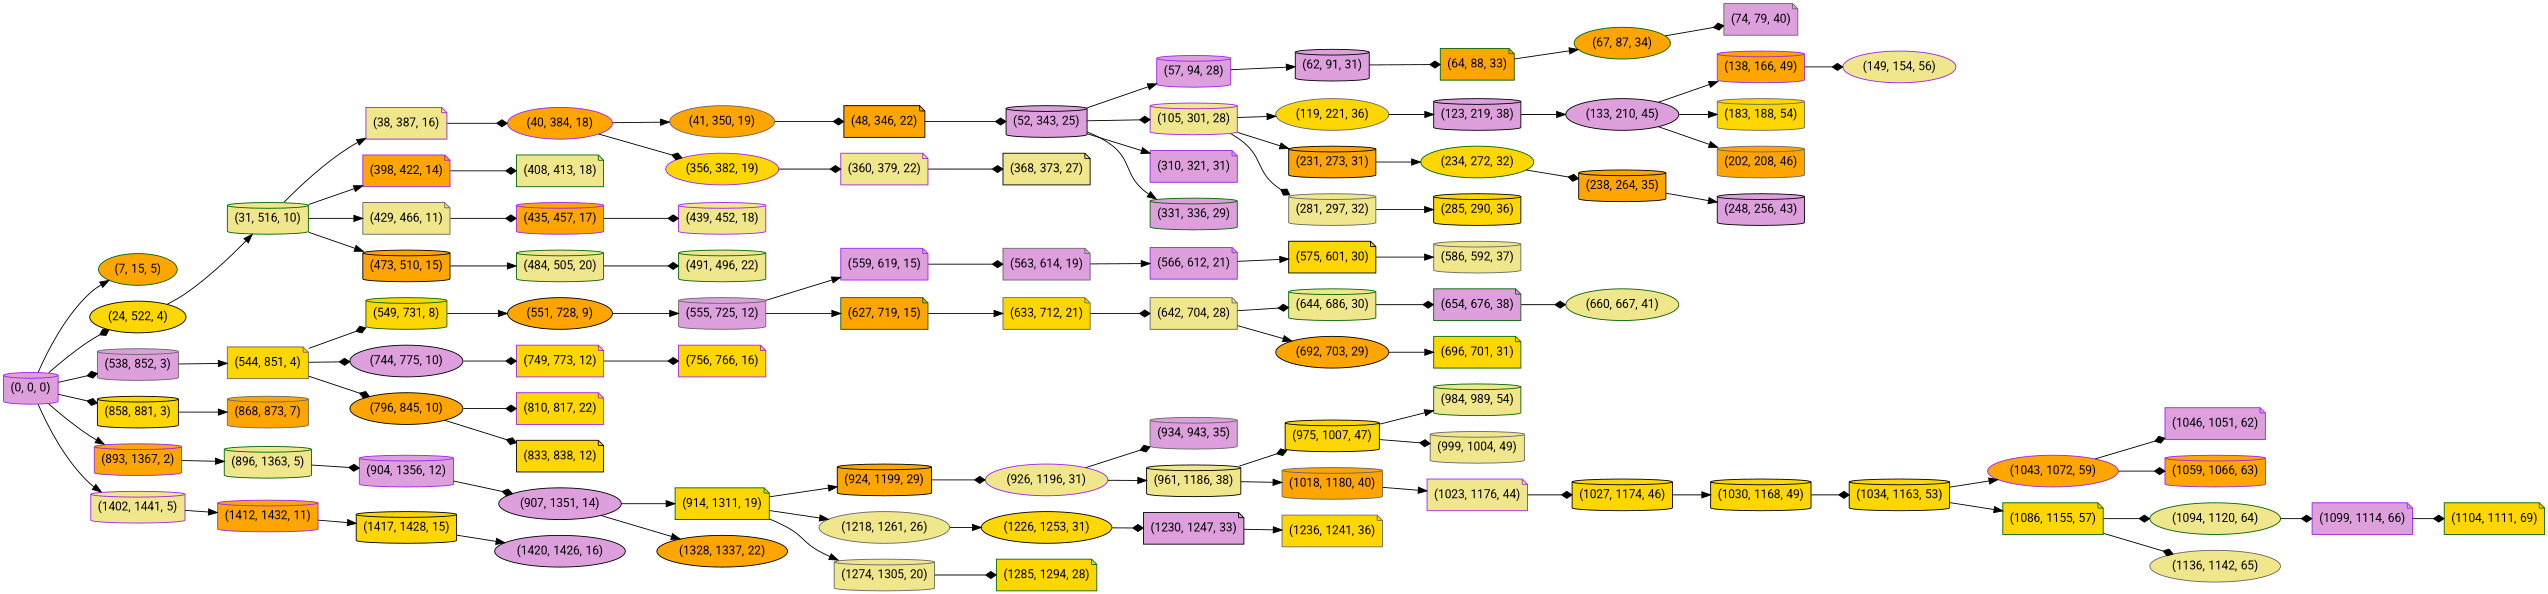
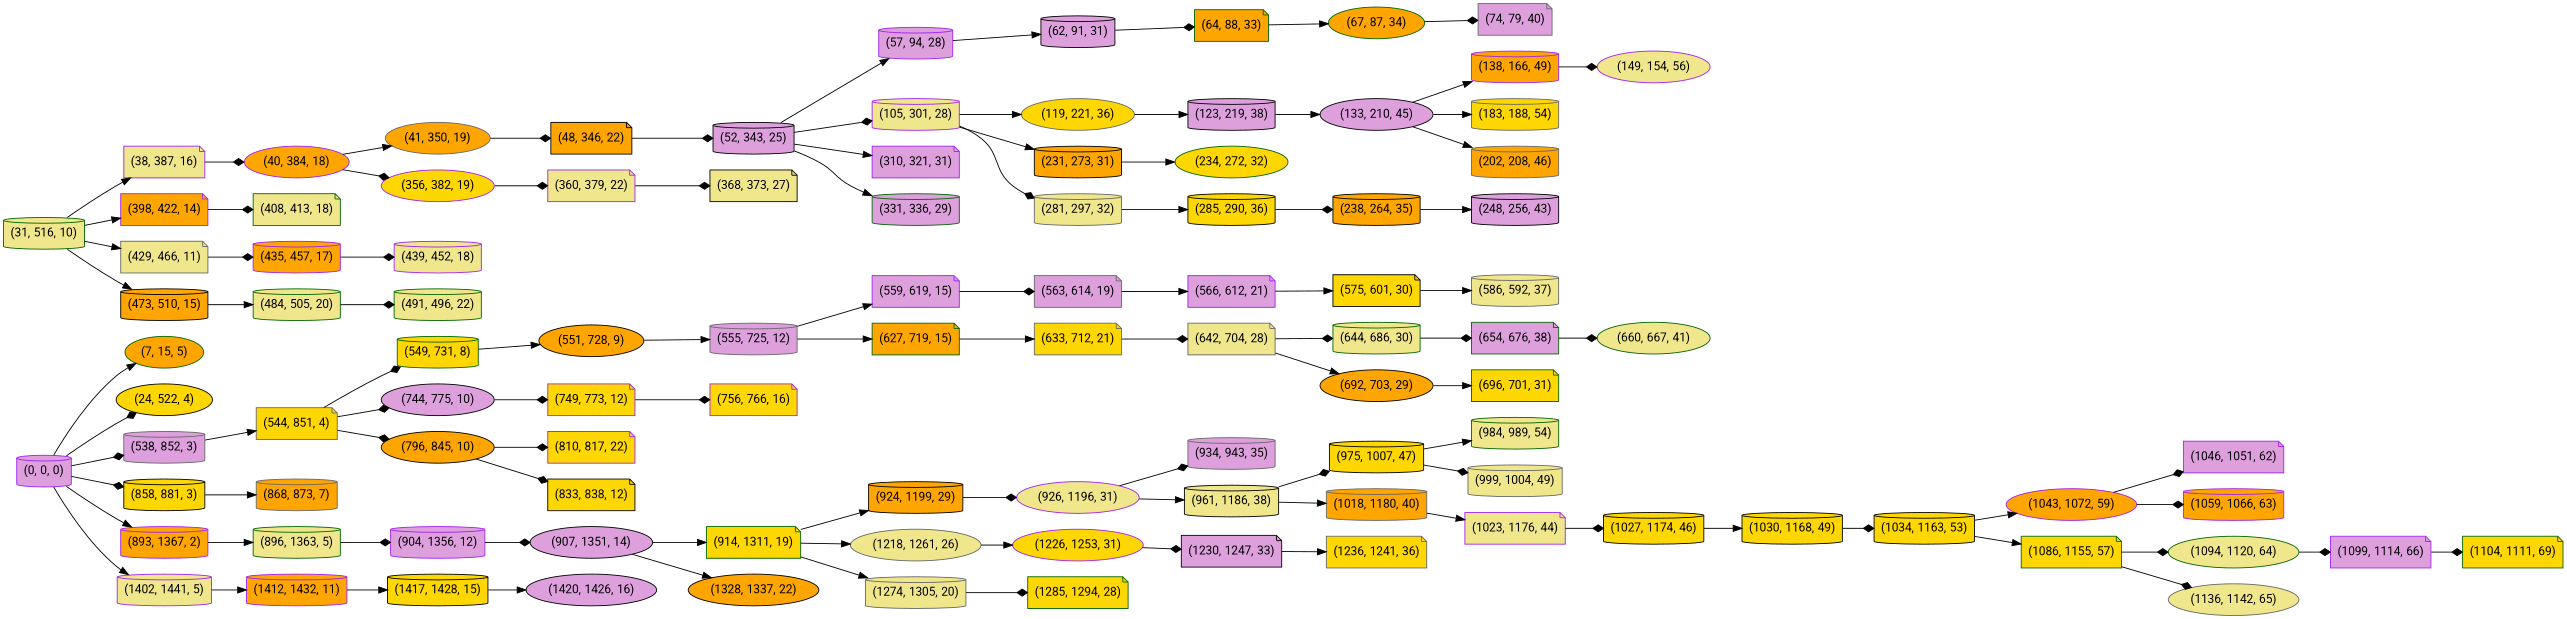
edge "(234, 272, 32)" -> "(238, 264, 35)": now "(285, 290, 36)" -> "(238, 264, 35)"
edge "(24, 522, 4)" -> "(31, 516, 10)": removed
node "(1226, 1253, 31)": color black -> purple
